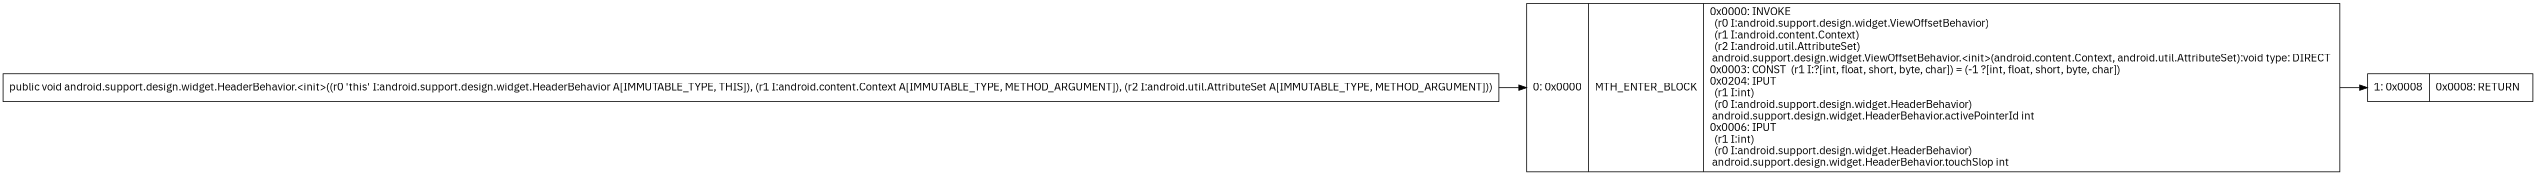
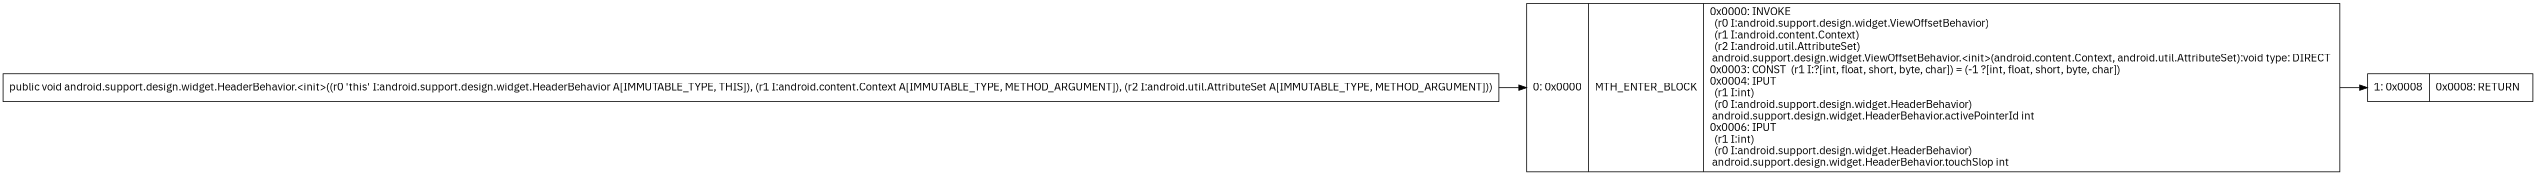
node "0: 0x0000": text "0x0204: IPUT" -> "0x0004: IPUT"
